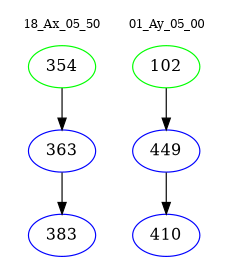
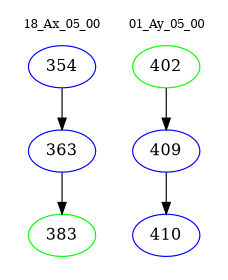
cluster "18_Ax_05_50": label "18_Ax_05_50" -> "18_Ax_05_00"
node "354": color green -> blue
node "102": label "102" -> "402"
node "449": label "449" -> "409"
node "383": color blue -> green
